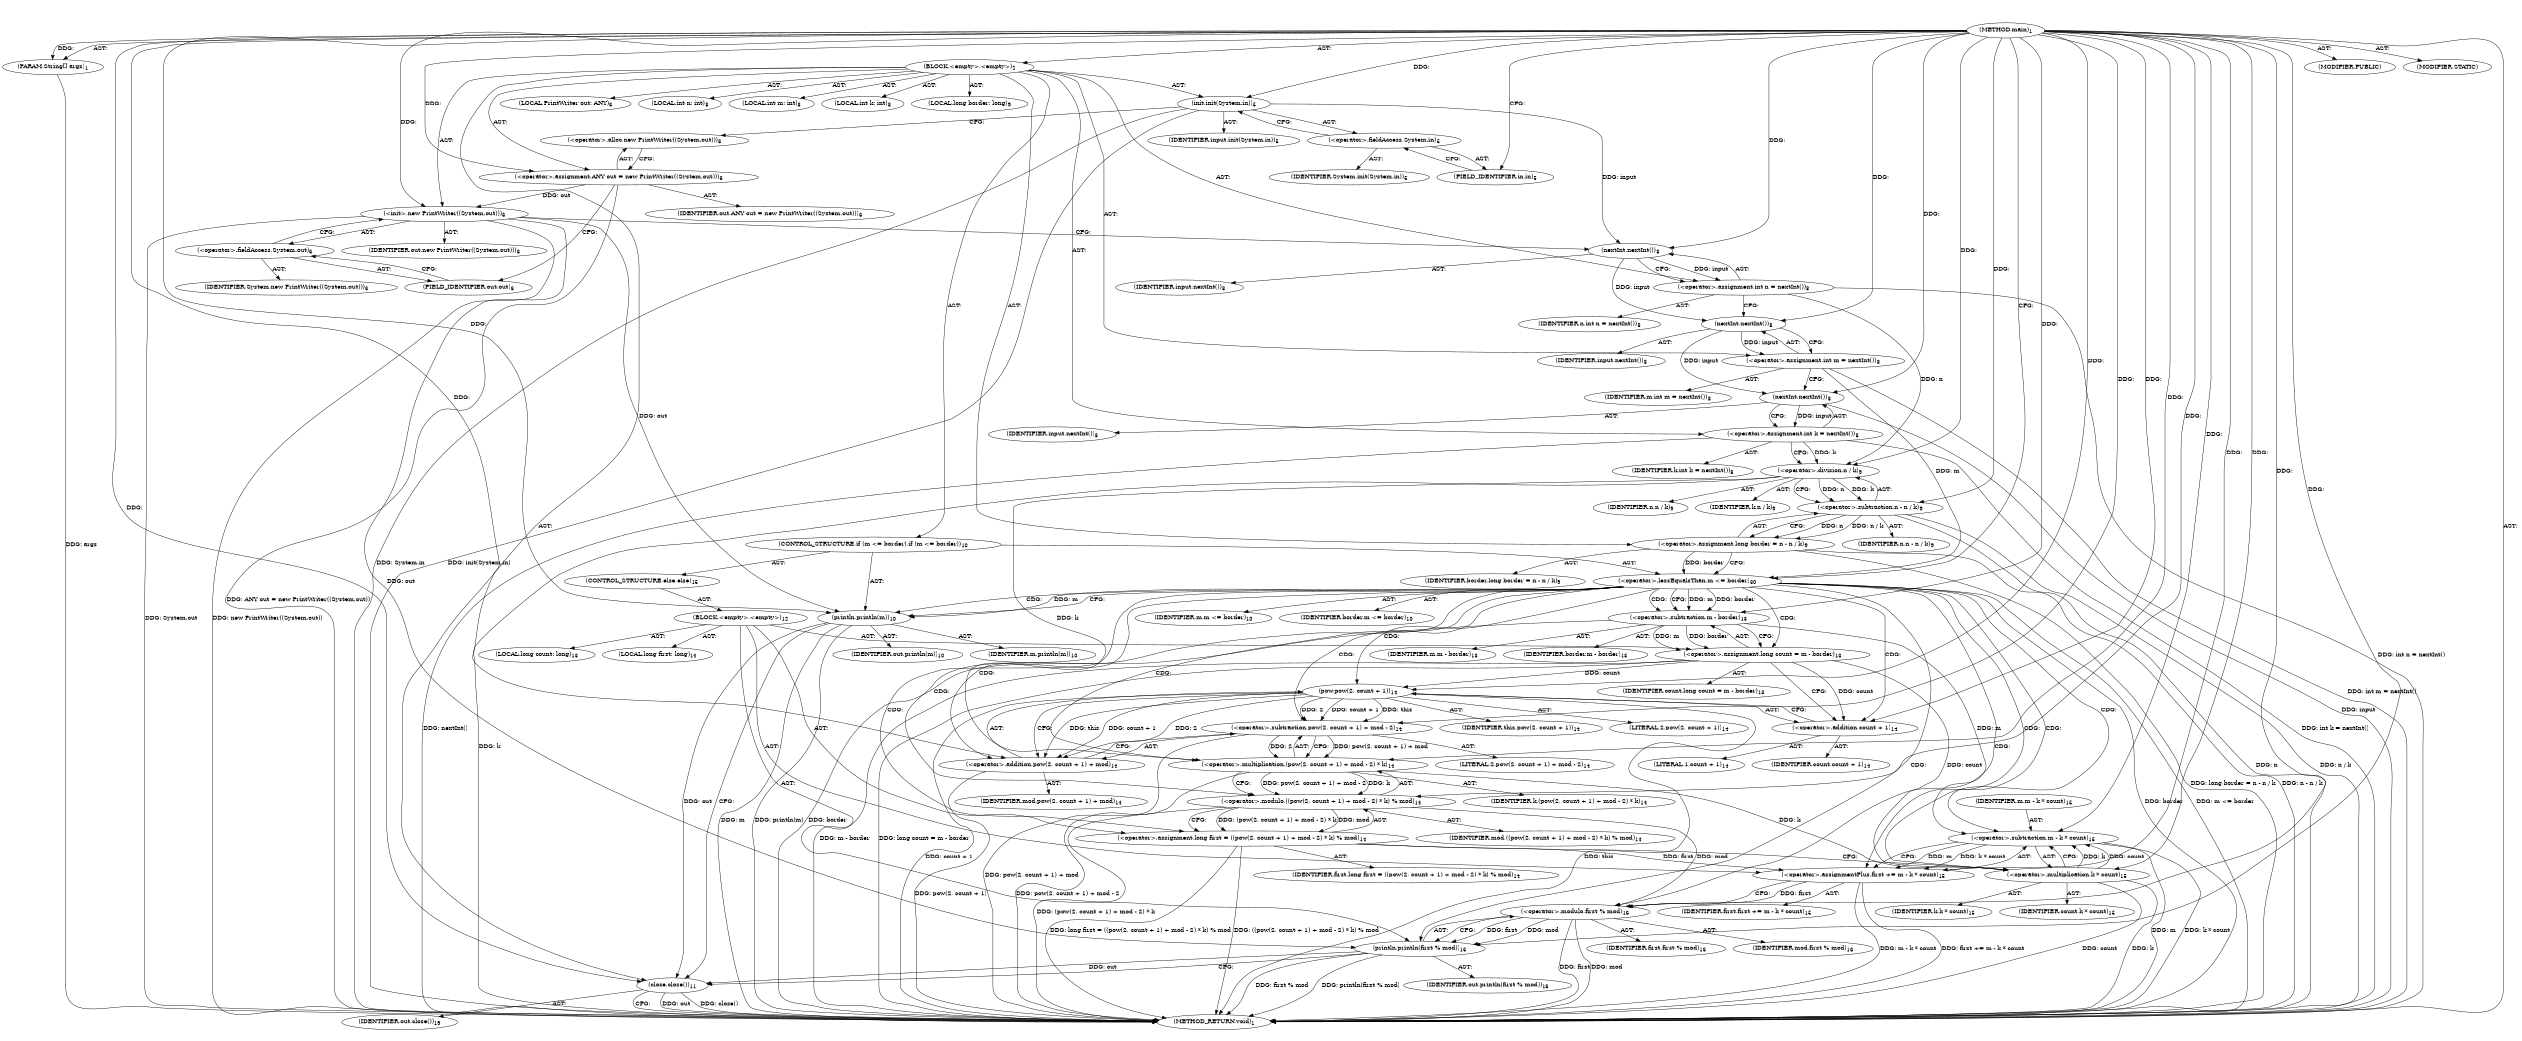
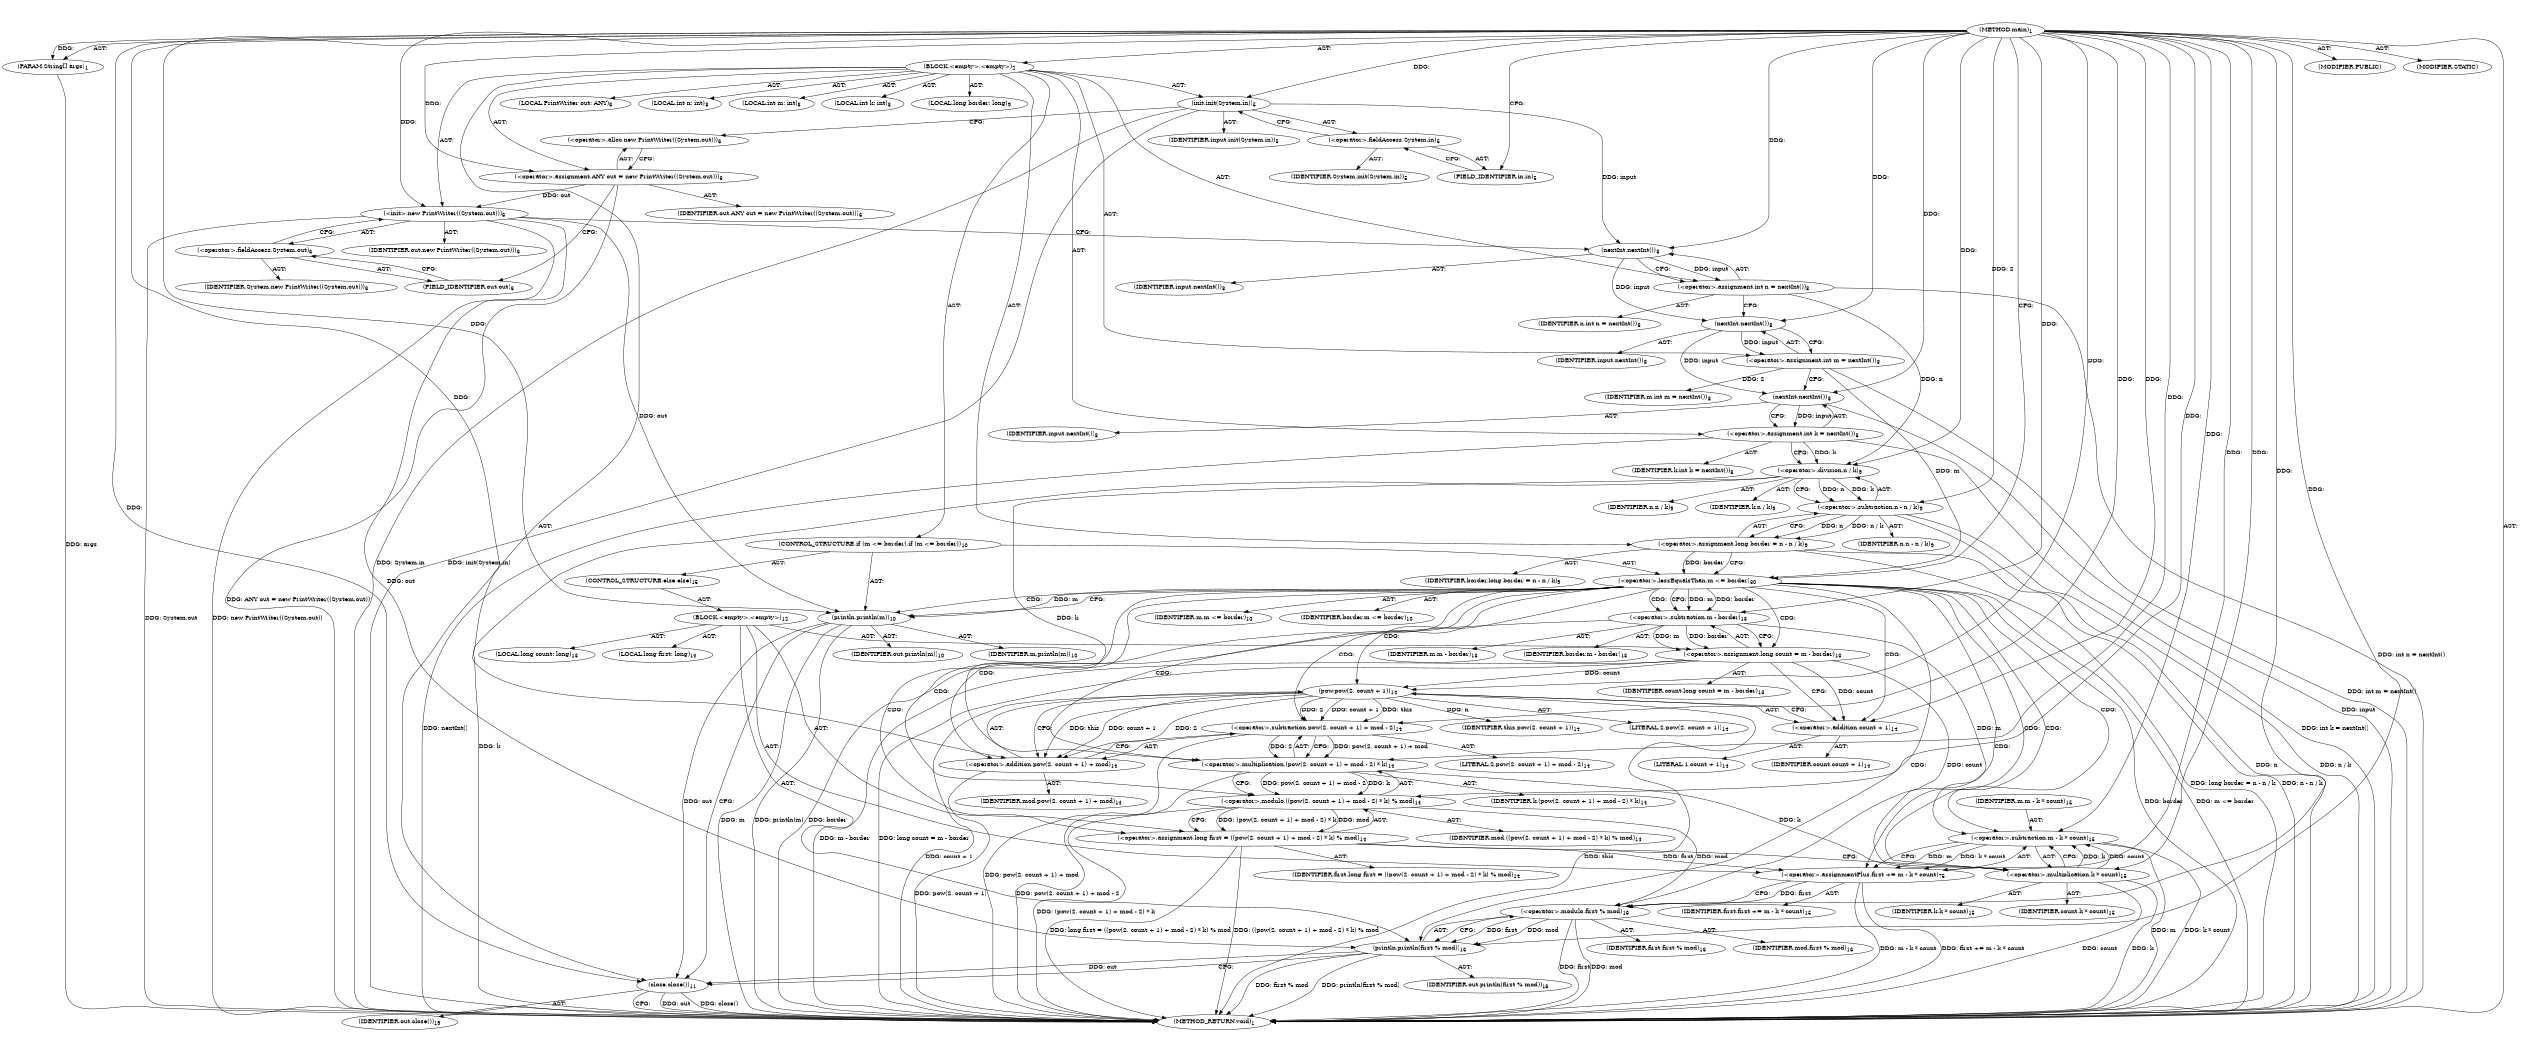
edge "(METHOD,main)" -> "(<operator>.subtraction,n - n / k)": label "DDG: " -> "DDG: 2"
edge "(<operator>.assignment,int m = nextInt())" -> "(IDENTIFIER,m,int m = nextInt())": label "AST: " -> "DDG: 2"
edge "(pow,pow(2, count + 1))" -> "(IDENTIFIER,this,pow(2, count + 1))": label "AST: " -> "DDG: n"
node "(<operator>.assignmentPlus,first += m - k * count)": text "15" -> "75"
